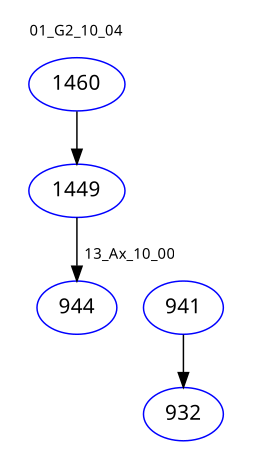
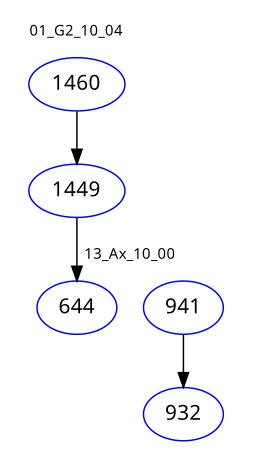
node "944": label "944" -> "644"
